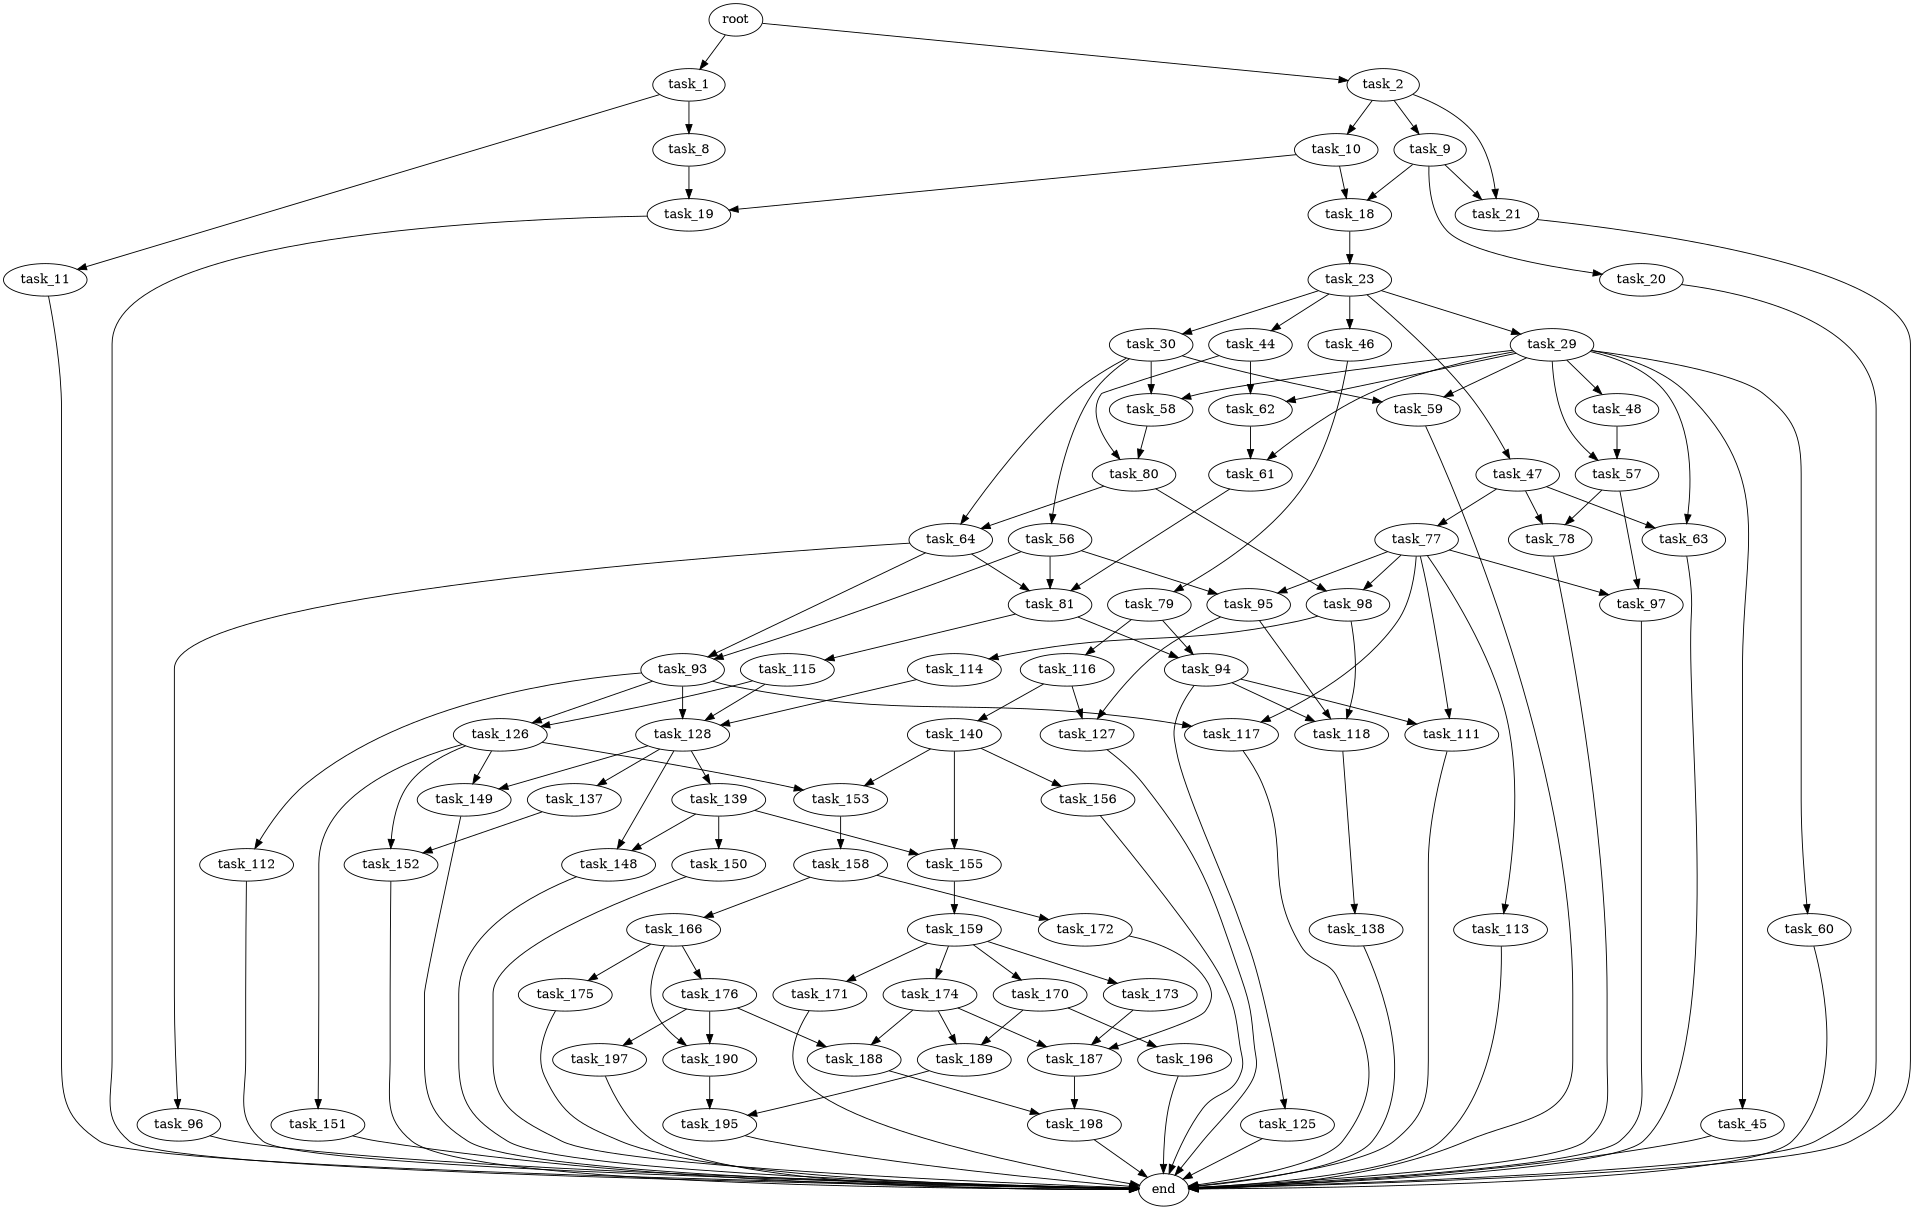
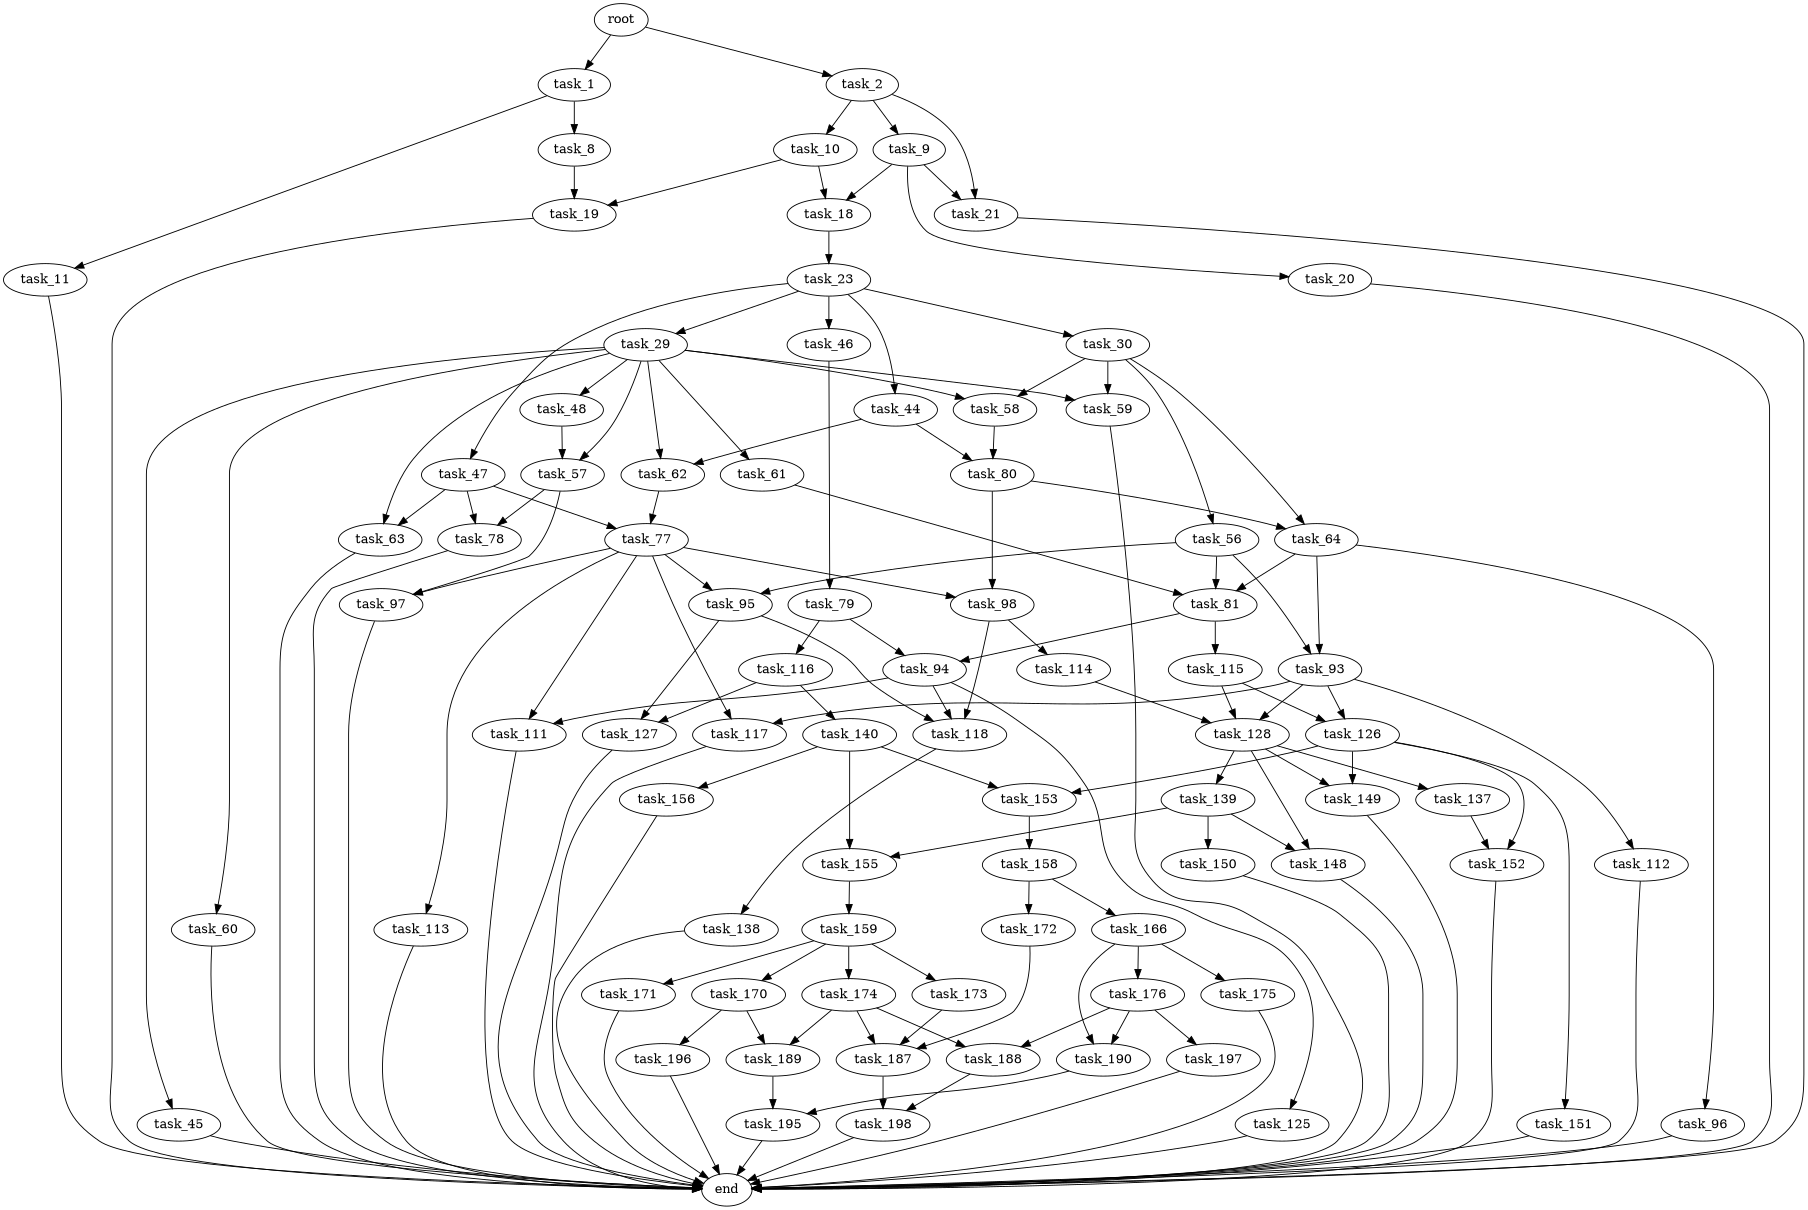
edge "task_62" -> "task_61": now "task_62" -> "task_77"
